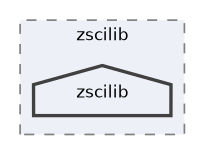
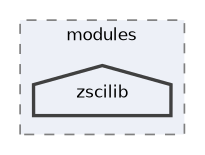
cluster "zscilib": label "zscilib" -> "modules"
